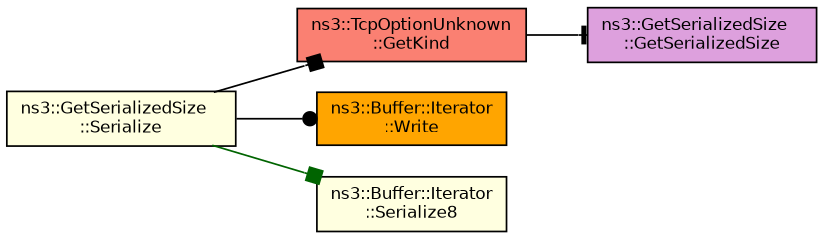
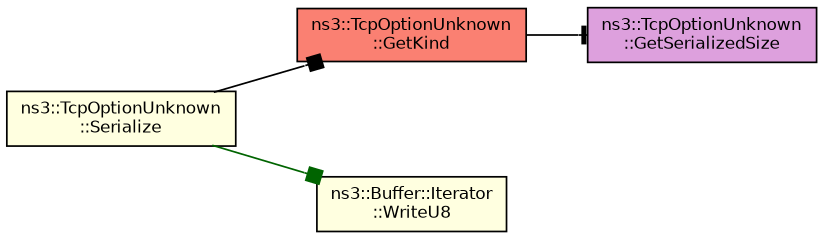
node "ns3::GetSerializedSize ::GetSerializedSize": label "ns3::GetSerializedSize ::GetSerializedSize" -> "ns3::TcpOptionUnknown ::GetSerializedSize"
node "ns3::GetSerializedSize ::Serialize": label "ns3::GetSerializedSize ::Serialize" -> "ns3::TcpOptionUnknown ::Serialize"
node "ns3::Buffer::Iterator ::Write": removed
node "ns3::Buffer::Iterator ::Serialize8": label "ns3::Buffer::Iterator ::Serialize8" -> "ns3::Buffer::Iterator ::WriteU8"
